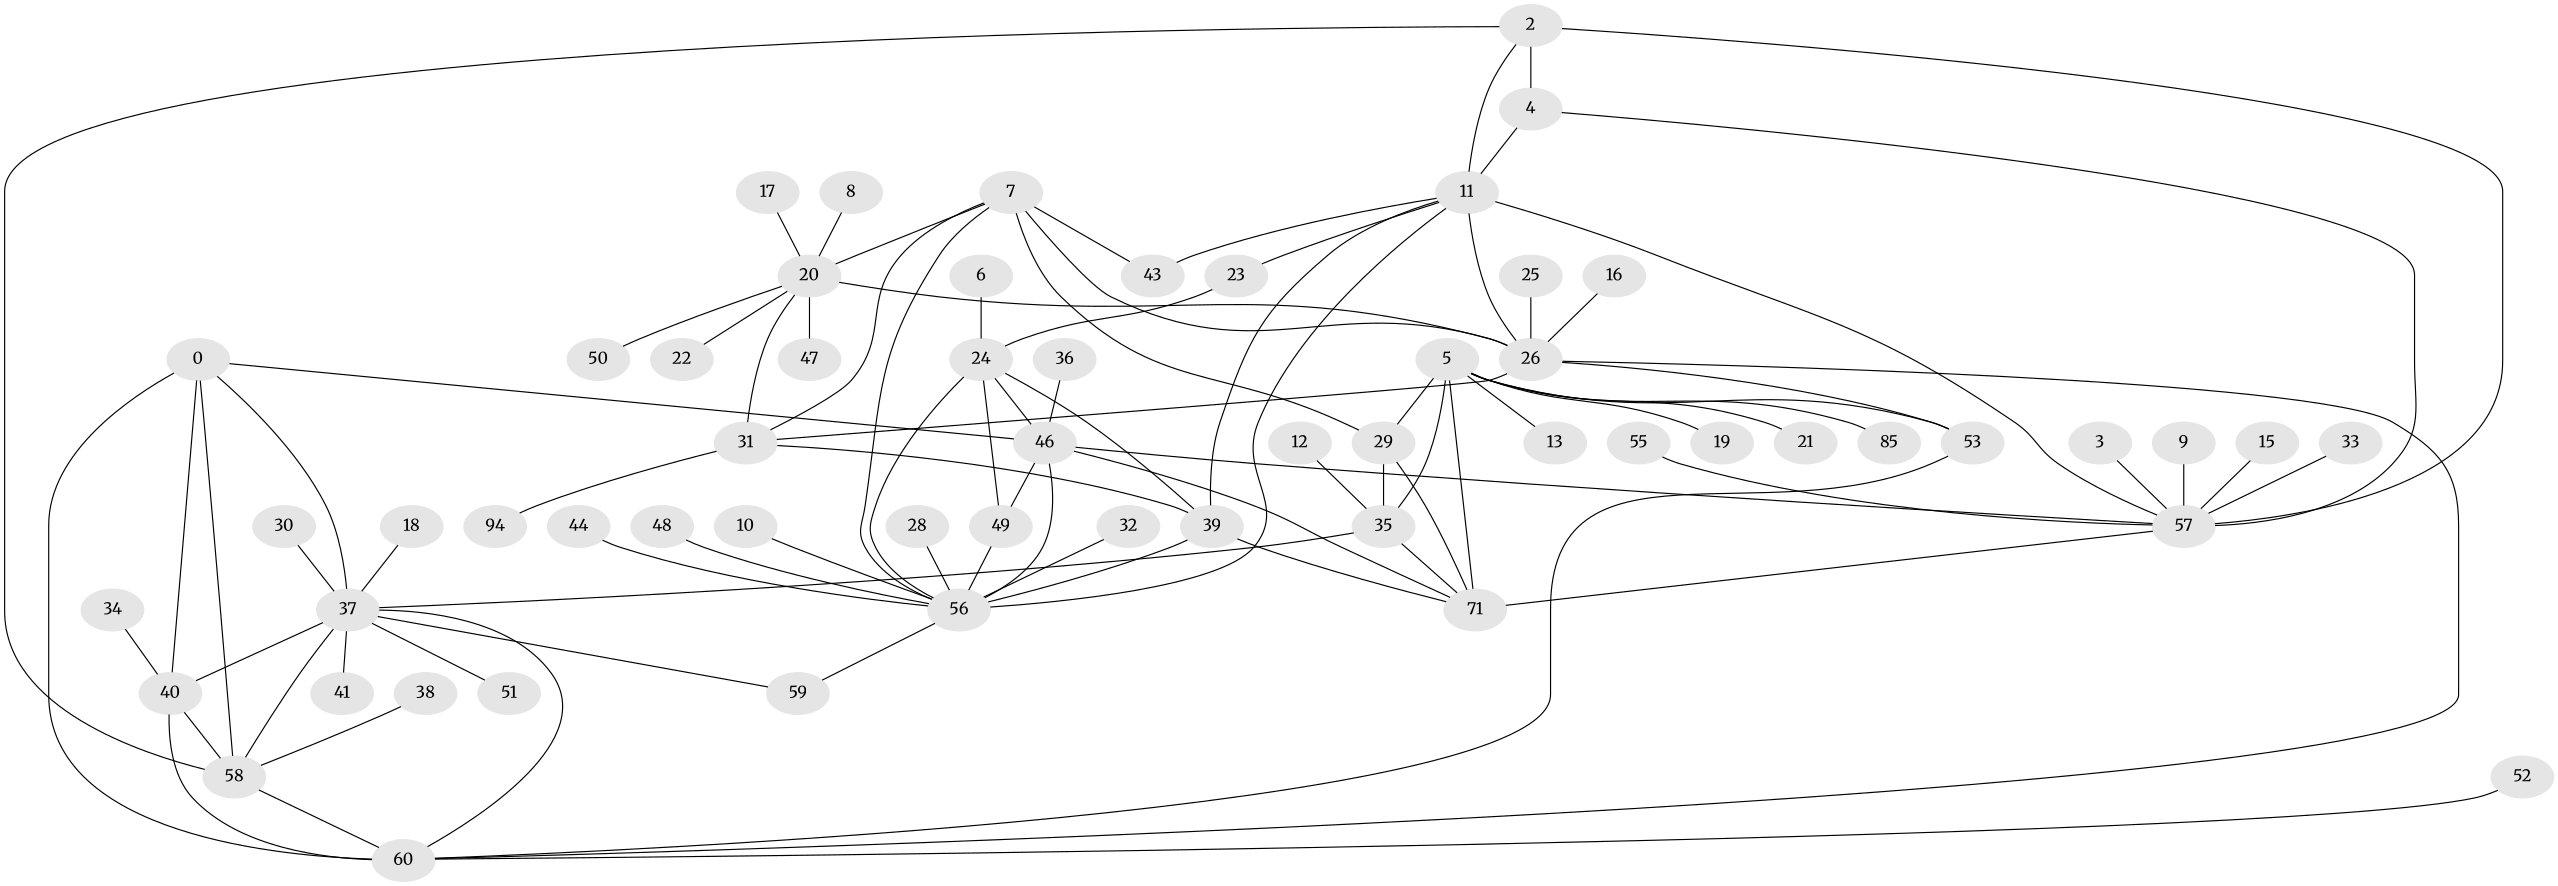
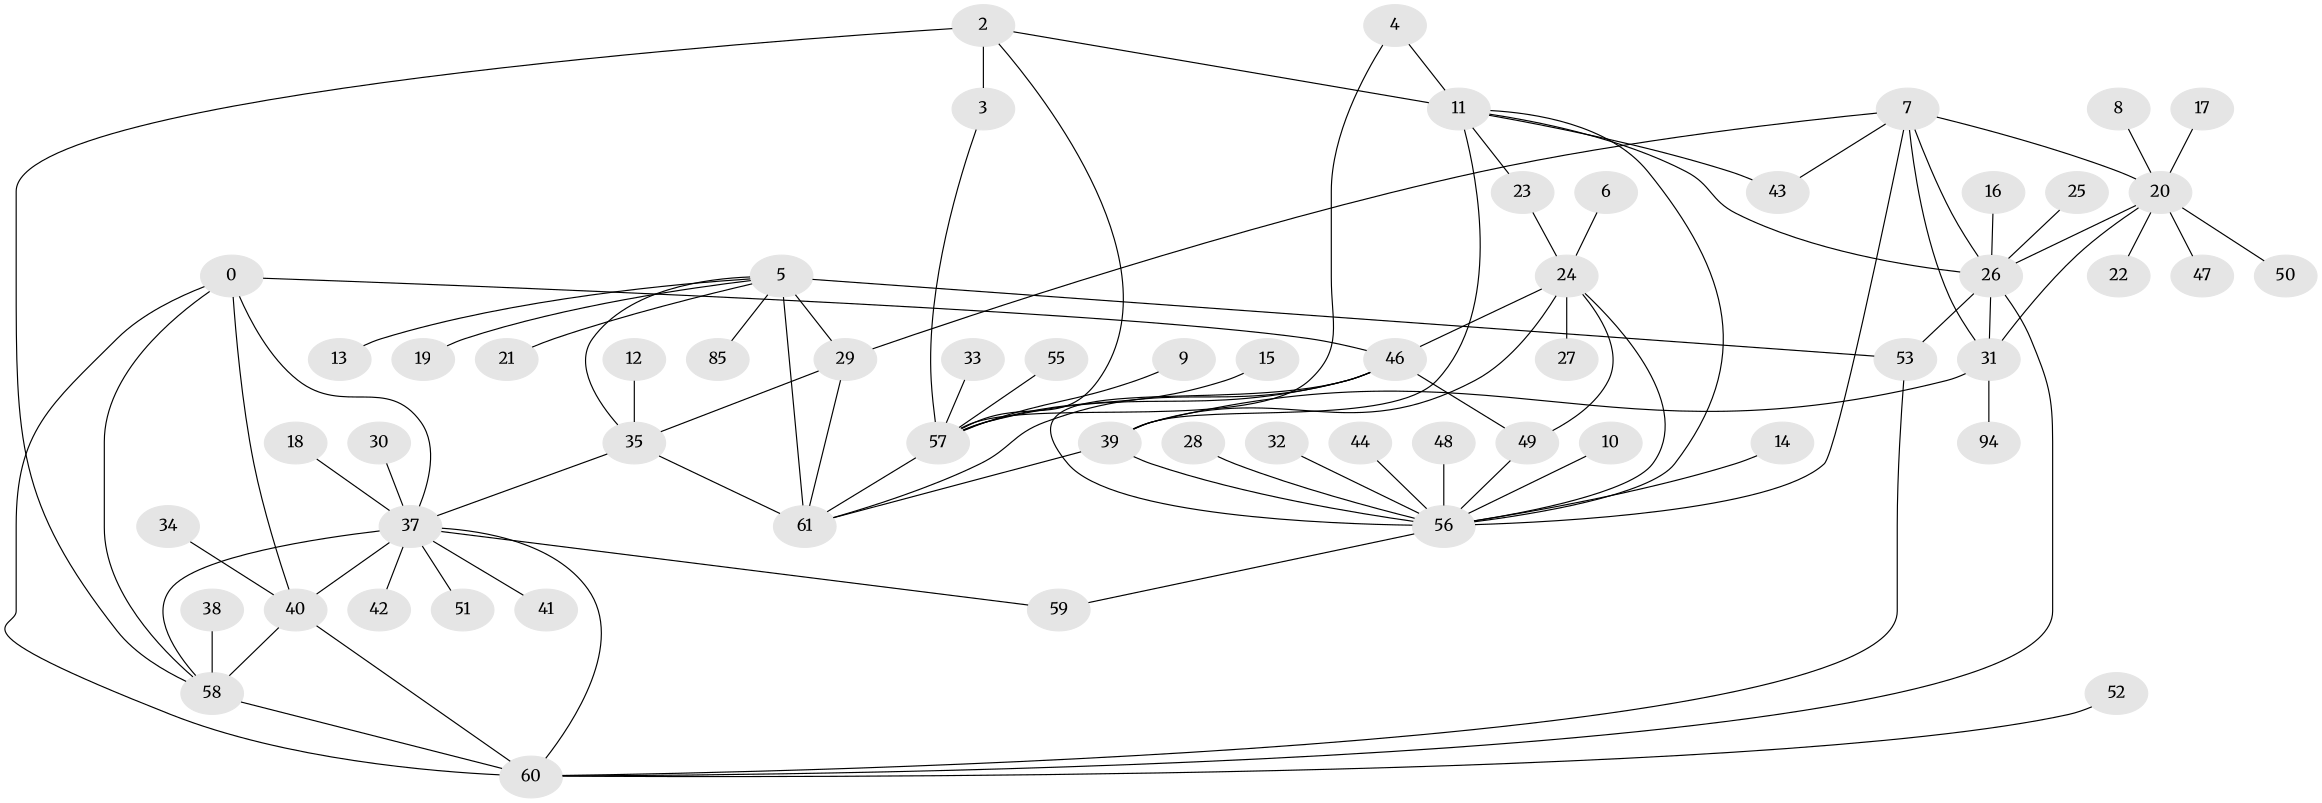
edge "2" -- "4": now "2" -- "3"
edge "11" -- "57": removed
node "36": removed
node "27": added
node "14": added
node "42": added
node "71": label "71" -> "61"
